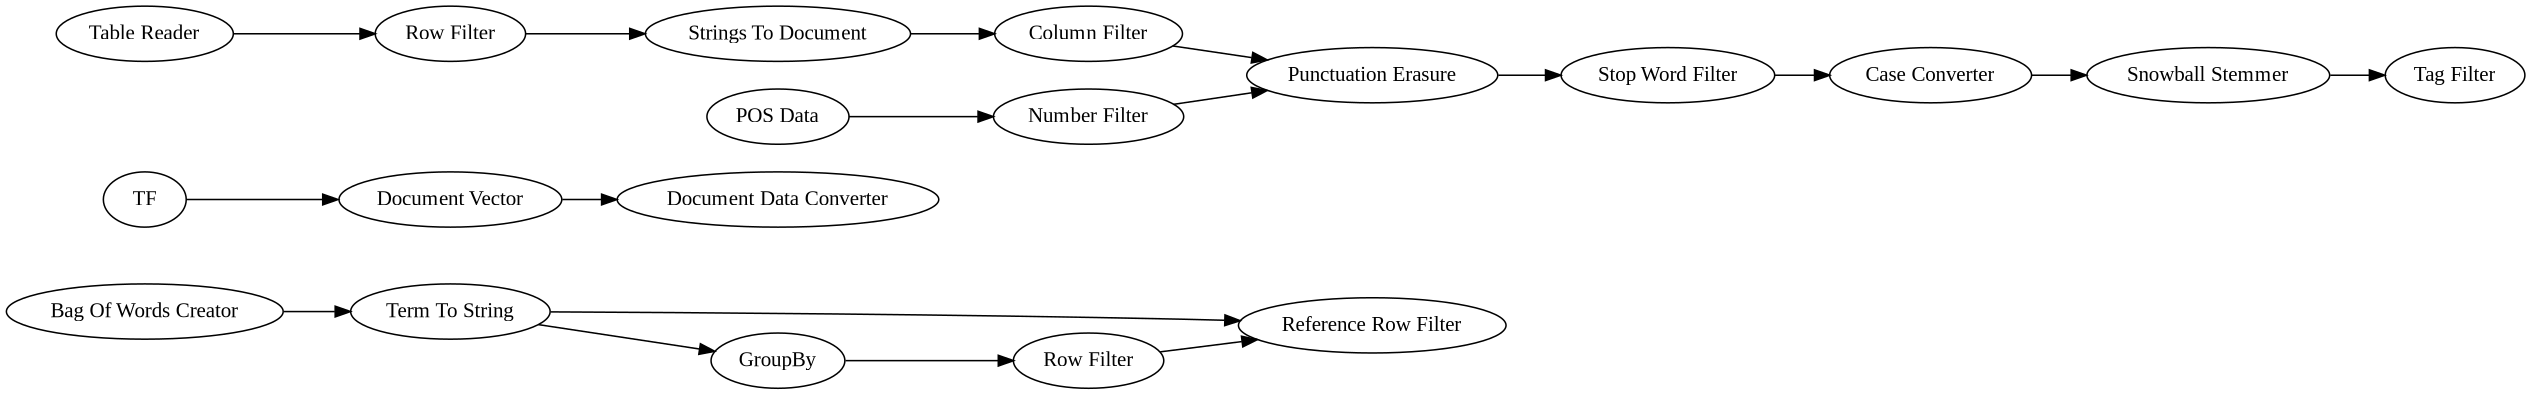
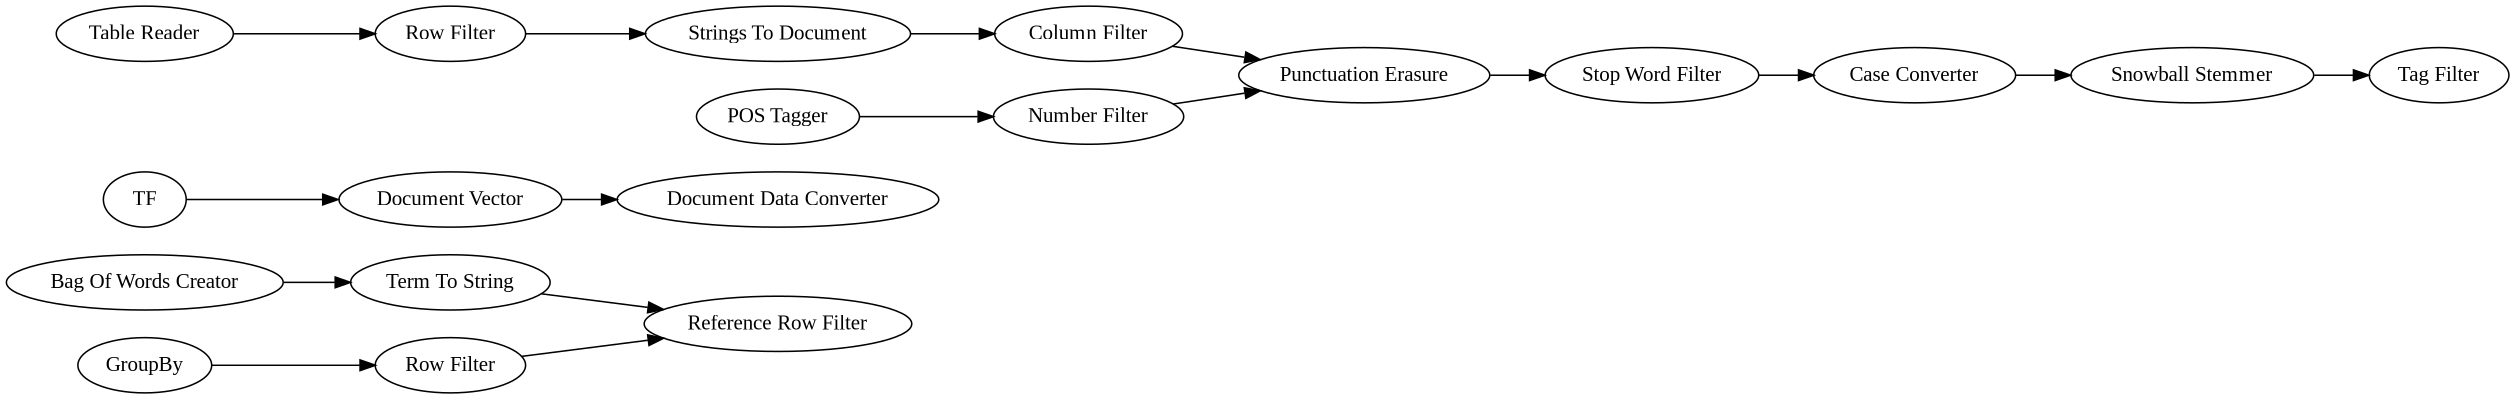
node "POS Data": label "POS Data" -> "POS Tagger"
edge "Term To String" -> "GroupBy": removed
